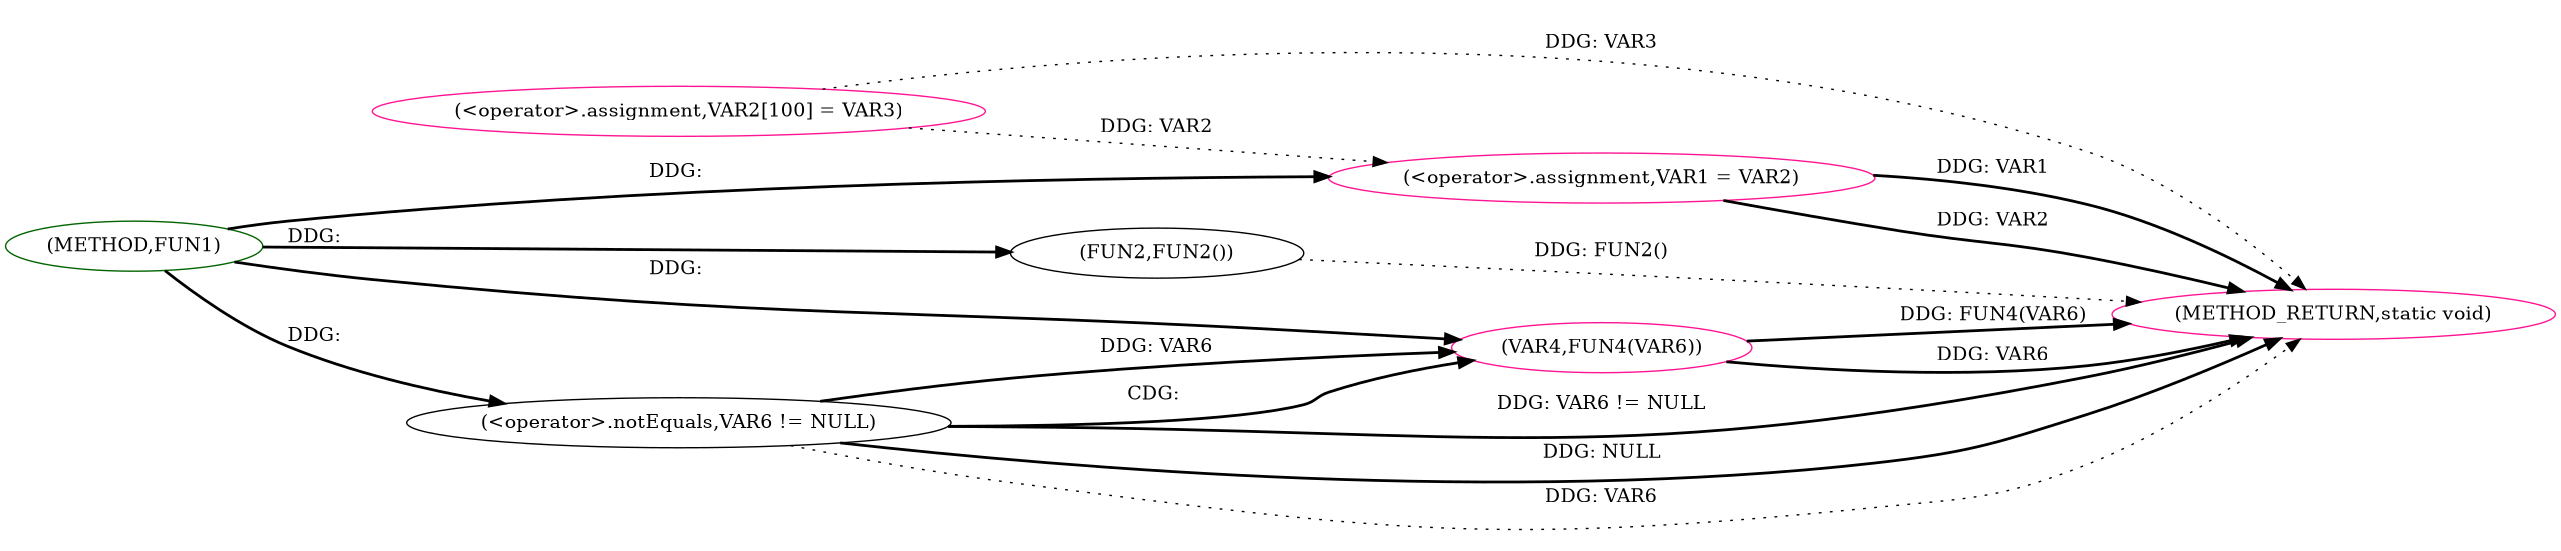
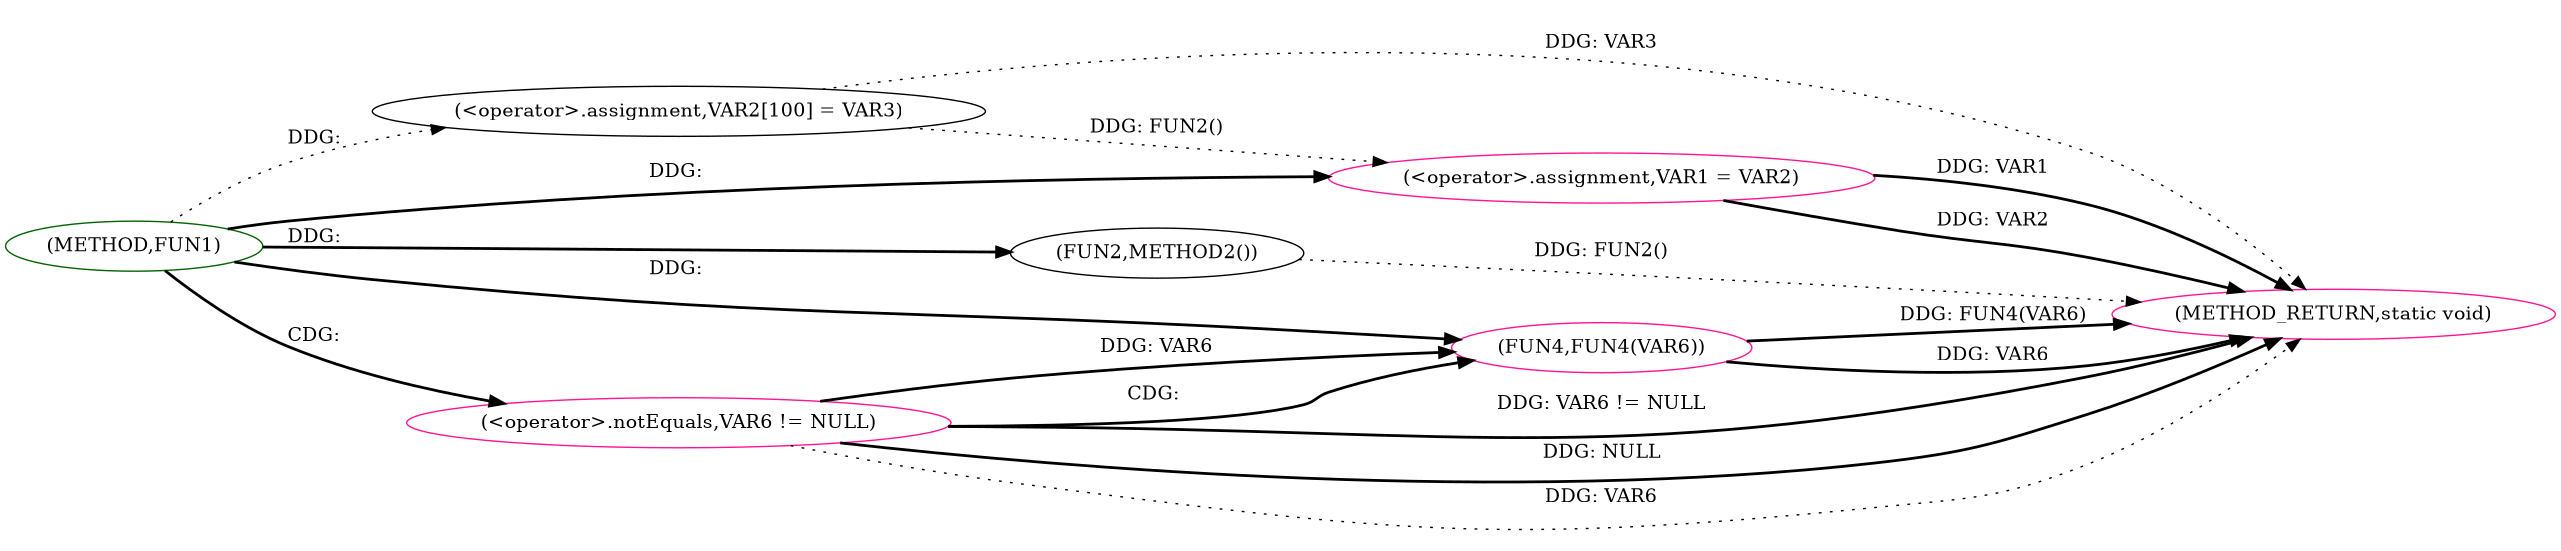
node "(<operator>.assignment,VAR2[100] = VAR3)": color deeppink -> black
edge "(<operator>.assignment,VAR2[100] = VAR3)" -> "(<operator>.assignment,VAR1 = VAR2)": label "DDG: VAR2" -> "DDG: FUN2()"
edge "(METHOD,FUN1)" -> "(<operator>.assignment,VAR2[100] = VAR3)": added, label "DDG:"
node "(FUN2,FUN2())": label "(FUN2,FUN2())" -> "(FUN2,METHOD2())"
edge "(METHOD,FUN1)" -> "(<operator>.notEquals,VAR6 != NULL)": label "DDG: " -> "CDG: "
node "(VAR4,FUN4(VAR6))": label "(VAR4,FUN4(VAR6))" -> "(FUN4,FUN4(VAR6))"
node "(<operator>.notEquals,VAR6 != NULL)": color black -> deeppink
